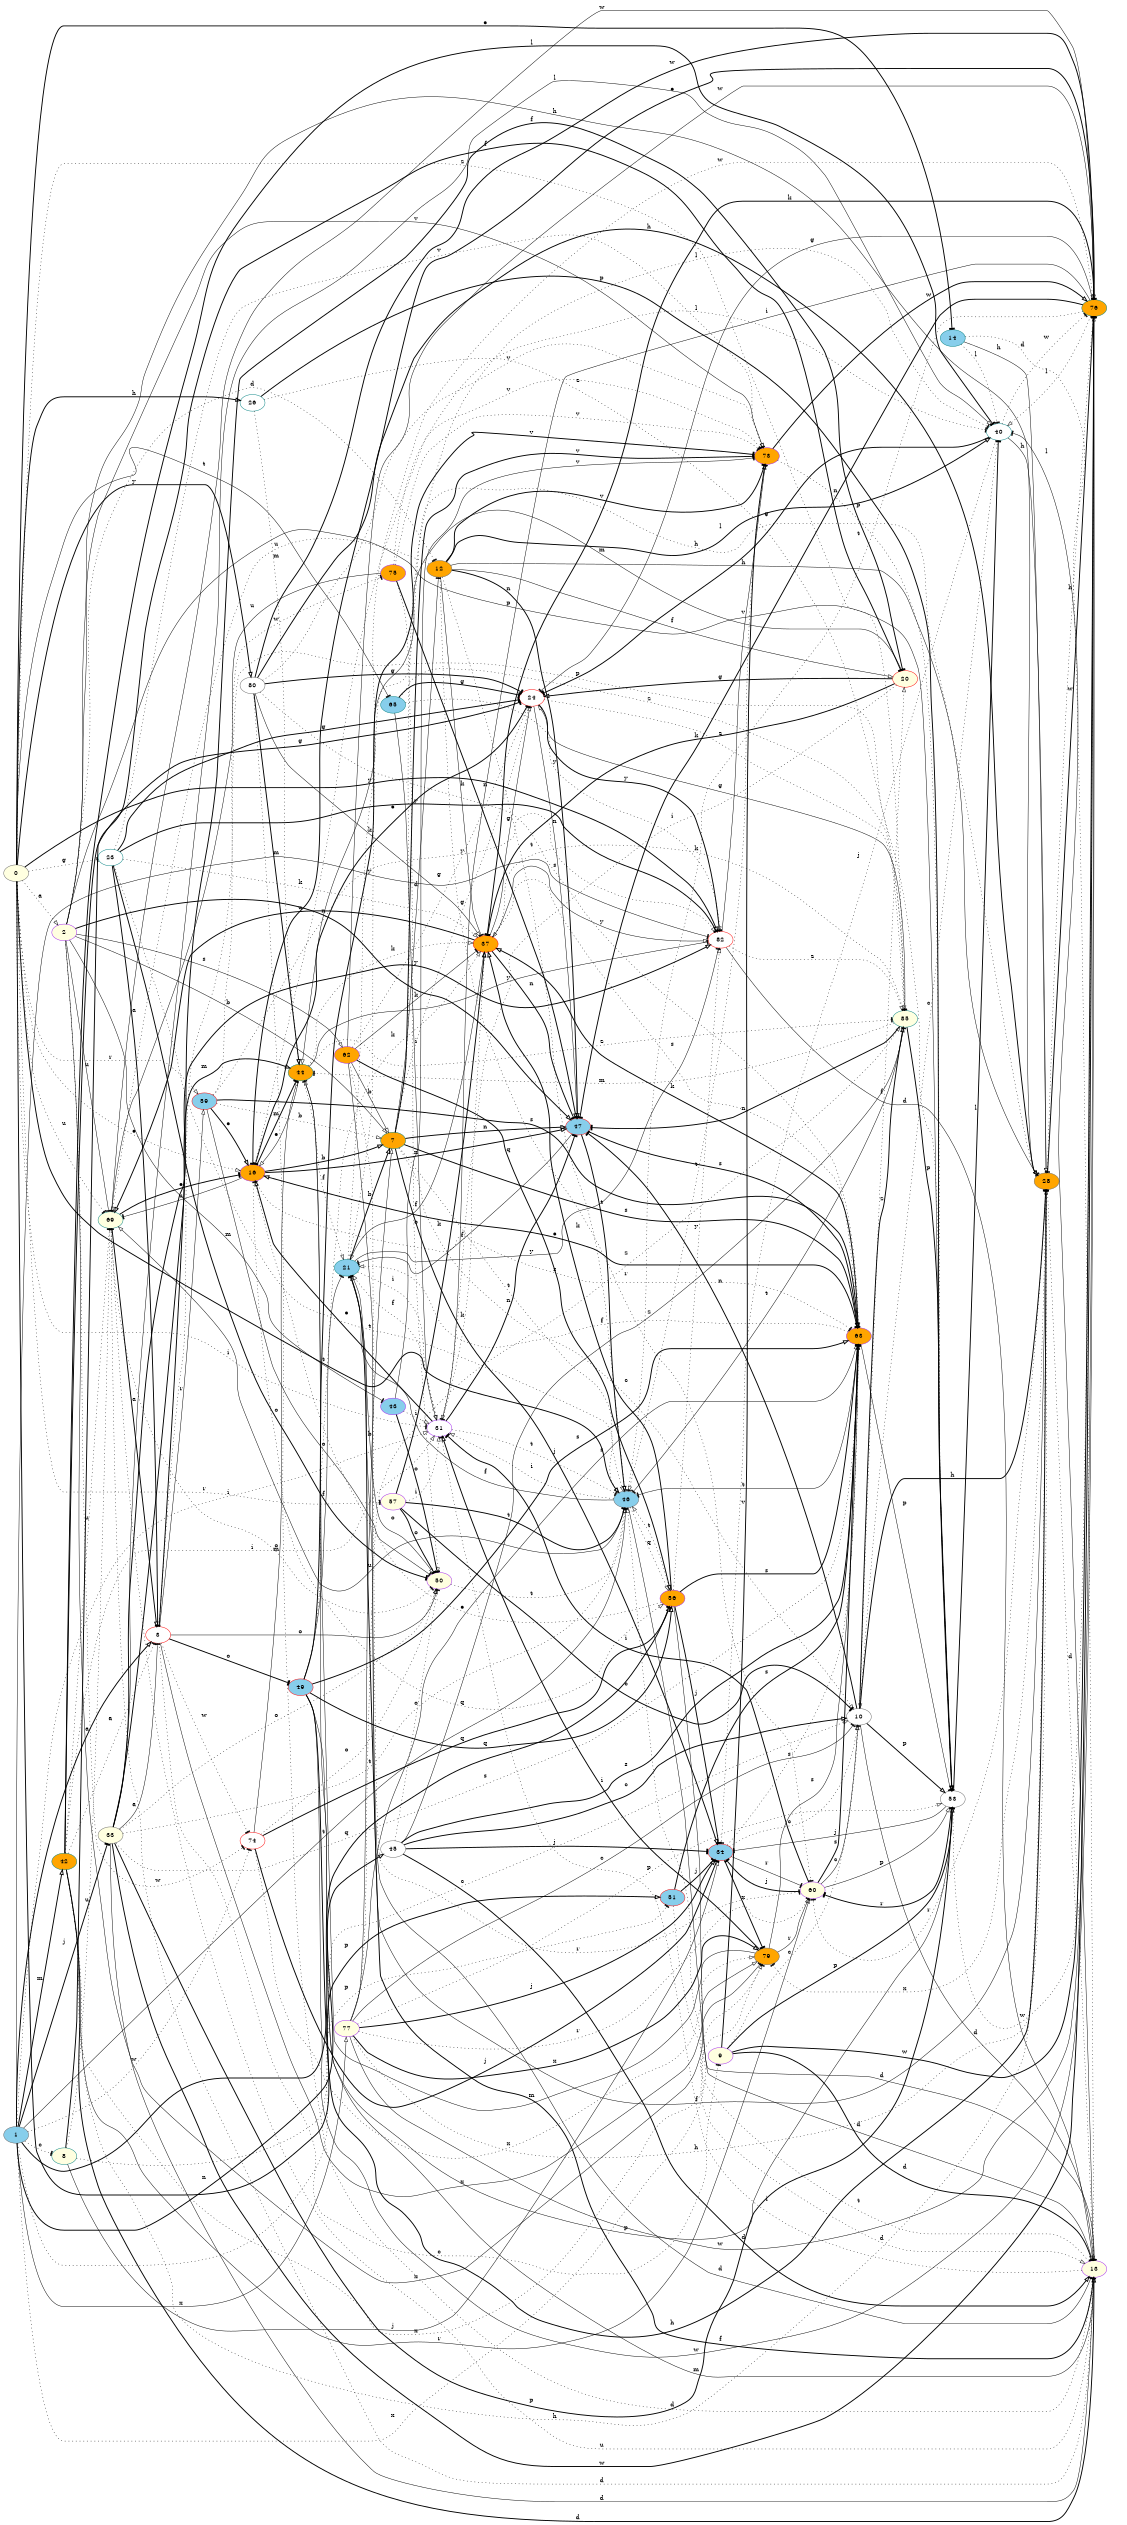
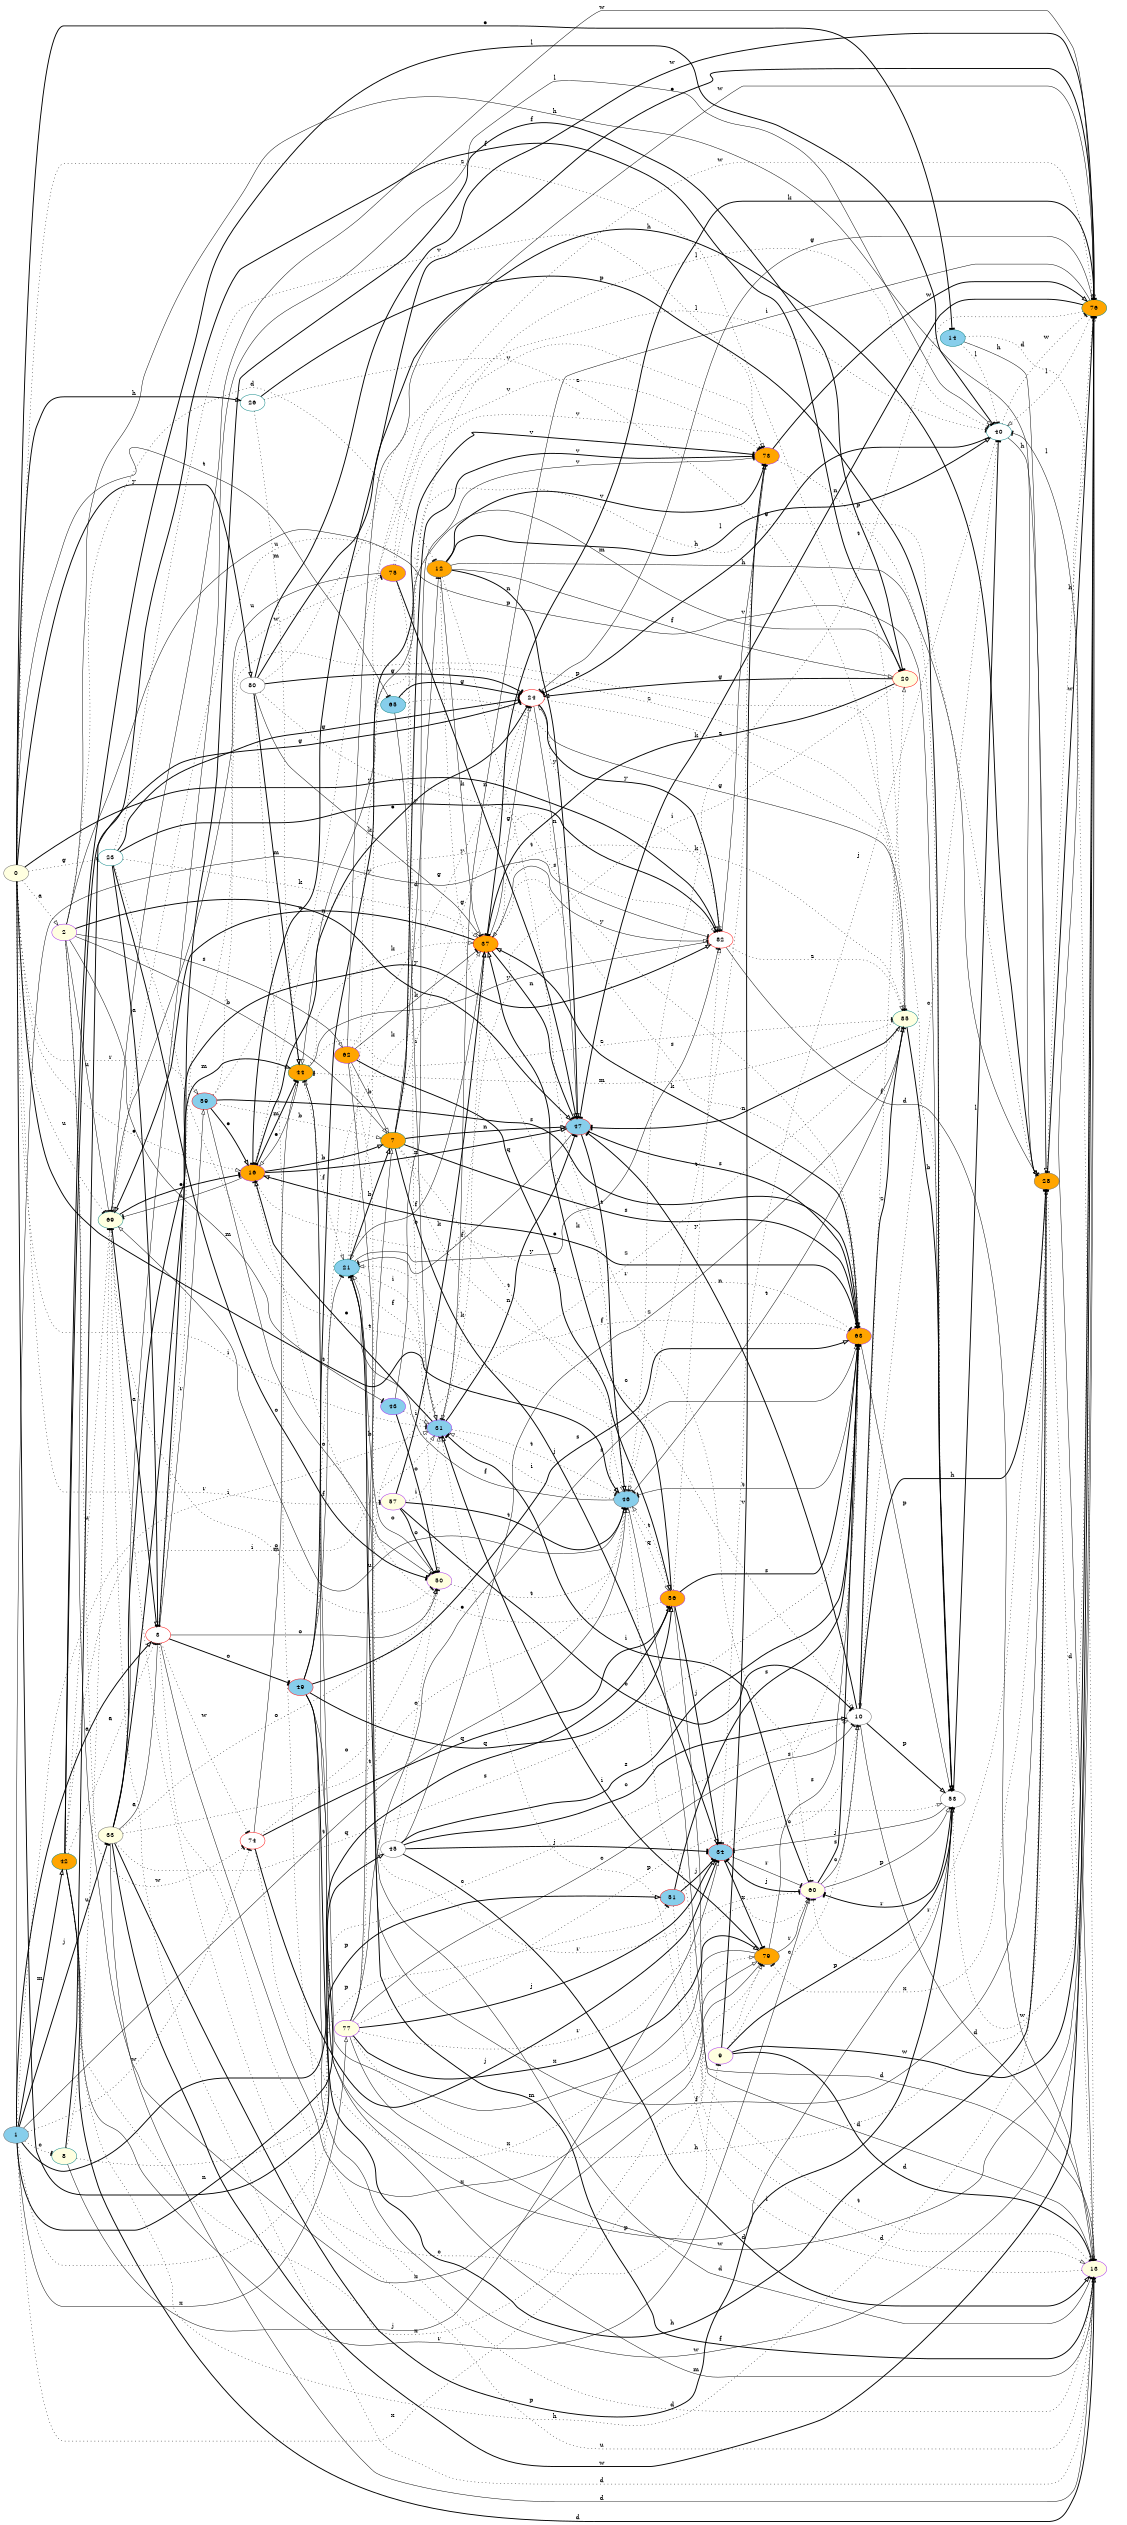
edge "2" -> "73": removed, label "v"
edge "85" -> "53": label "p" -> "b"
node "31": fillcolor white -> skyblue
edge "16" -> "56": removed, label "q"
